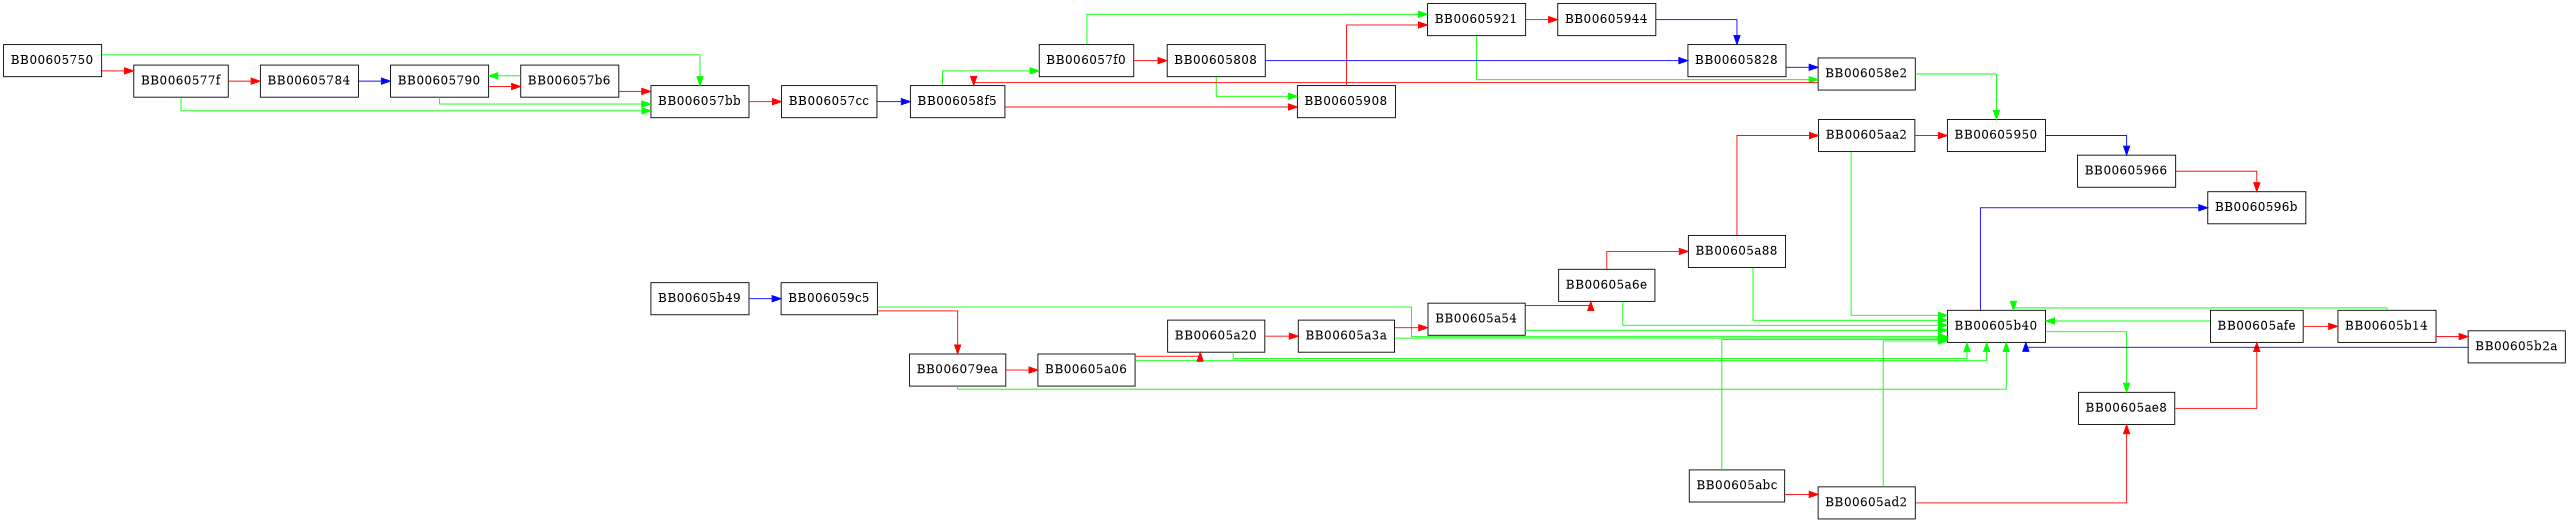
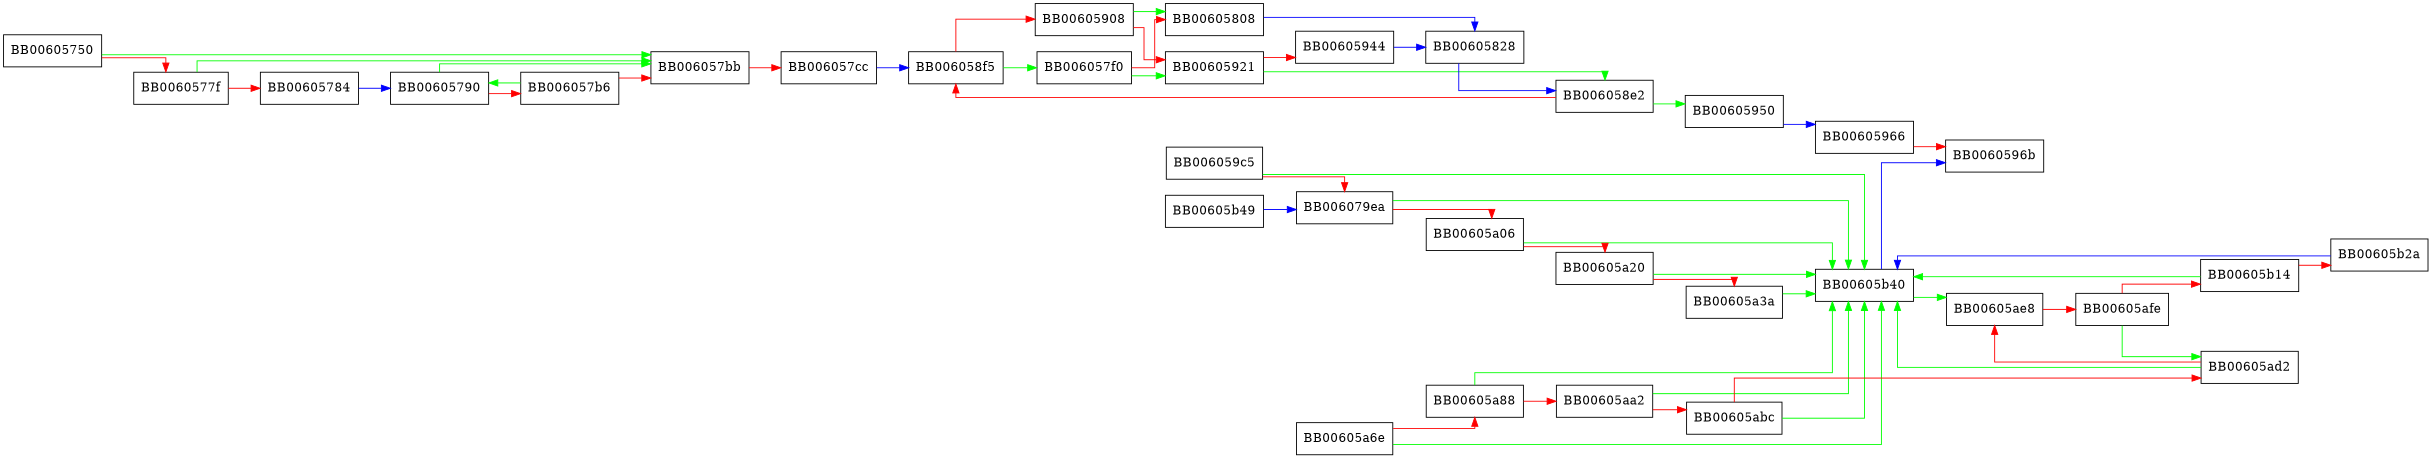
edge "BB00605808" -> "BB00605908": reversed
edge "BB00605aa2" -> "BB00605950": now "BB00605aa2" -> "BB00605abc"
edge "BB00605b49" -> "BB006059c5": now "BB00605b49" -> "BB006079ea"
node "BB00605a54": removed
edge "BB00605afe" -> "BB00605b40": now "BB00605afe" -> "BB00605ad2"
